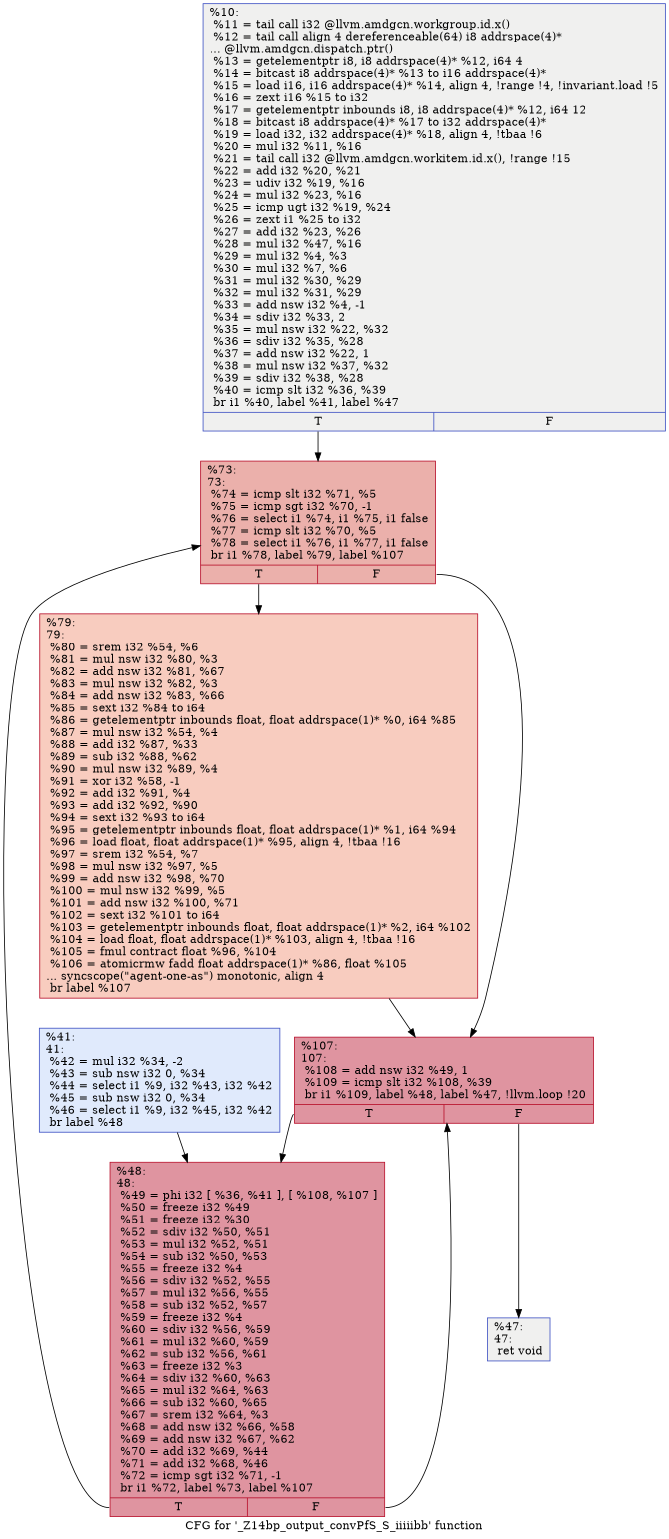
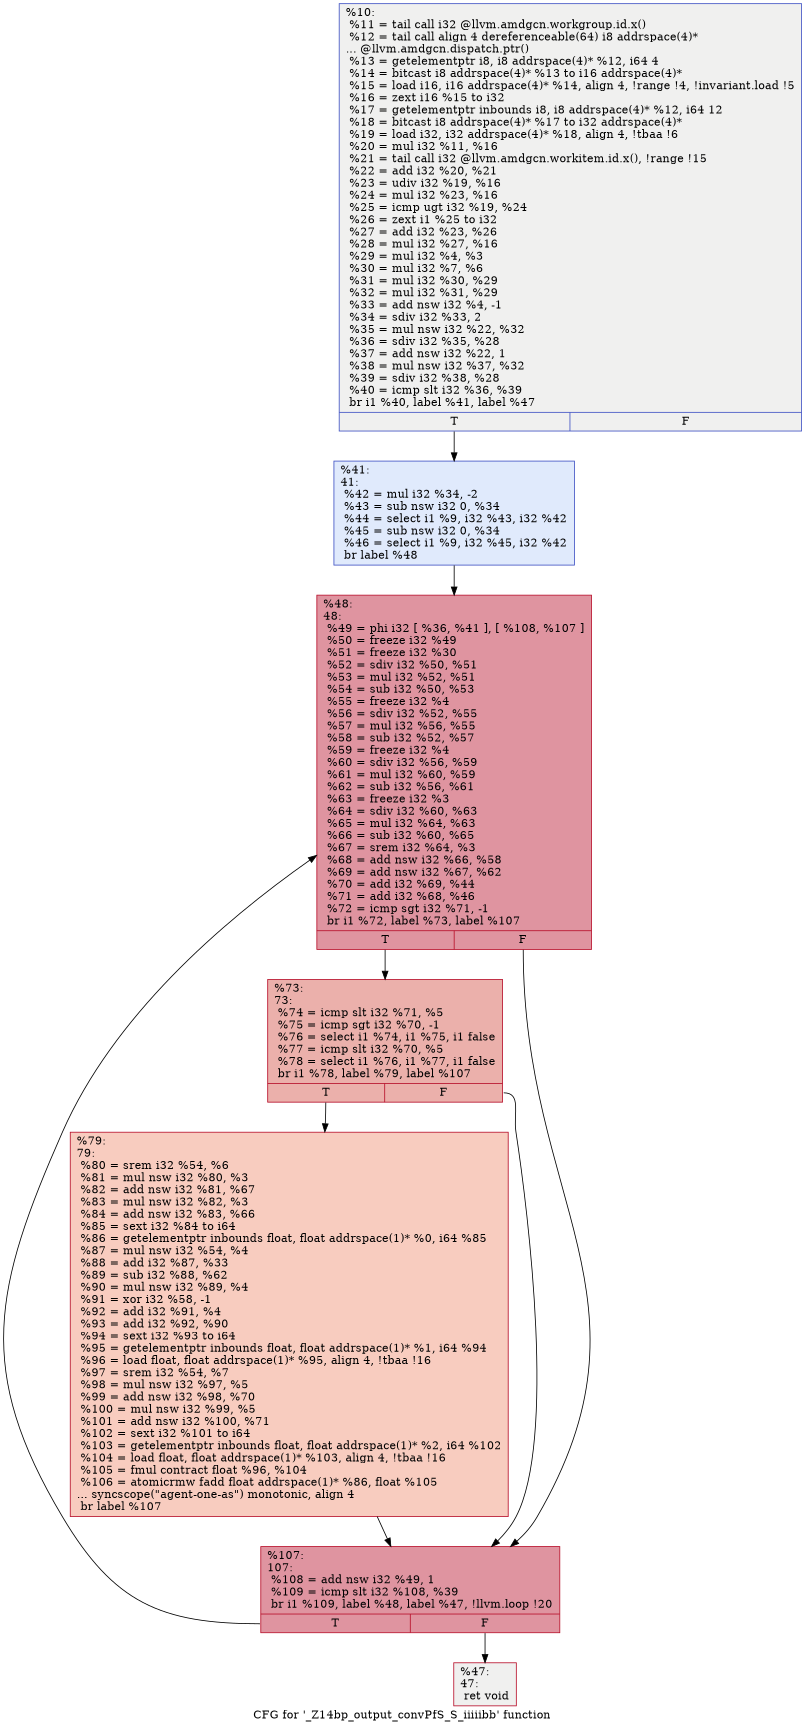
node "%10:": text "%28 = mul i32 %47, %16" -> "%28 = mul i32 %27, %16"
edge "%10:" -> "%73:": now "%10:" -> "%41:"
node "%47:": color #3d50c3ff -> #b70d28ff
